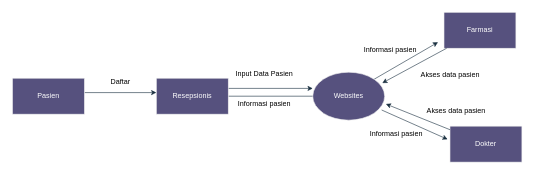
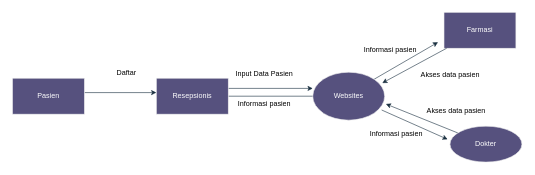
node "Daftar": moved (120, 82) -> (126, 73)
node "Dokter": shape rectangle -> ellipse
